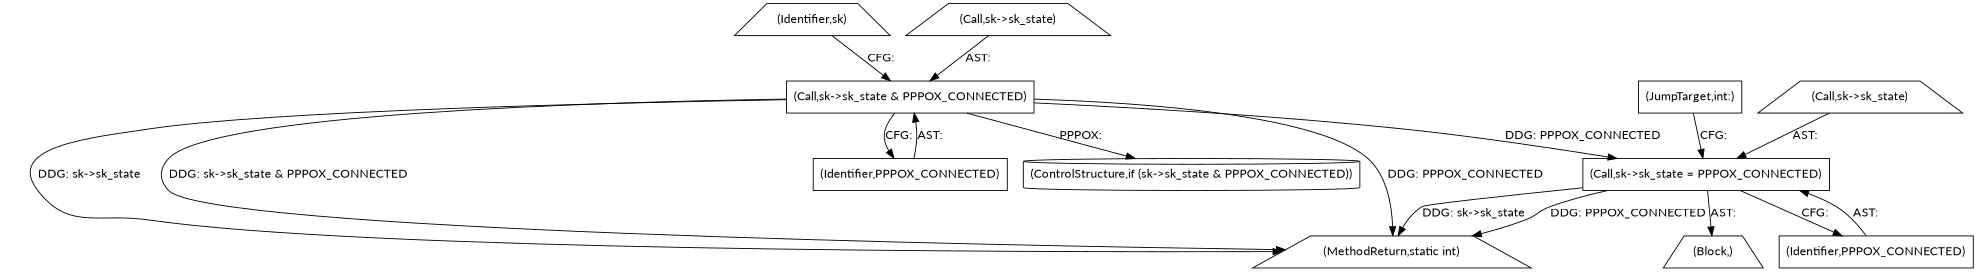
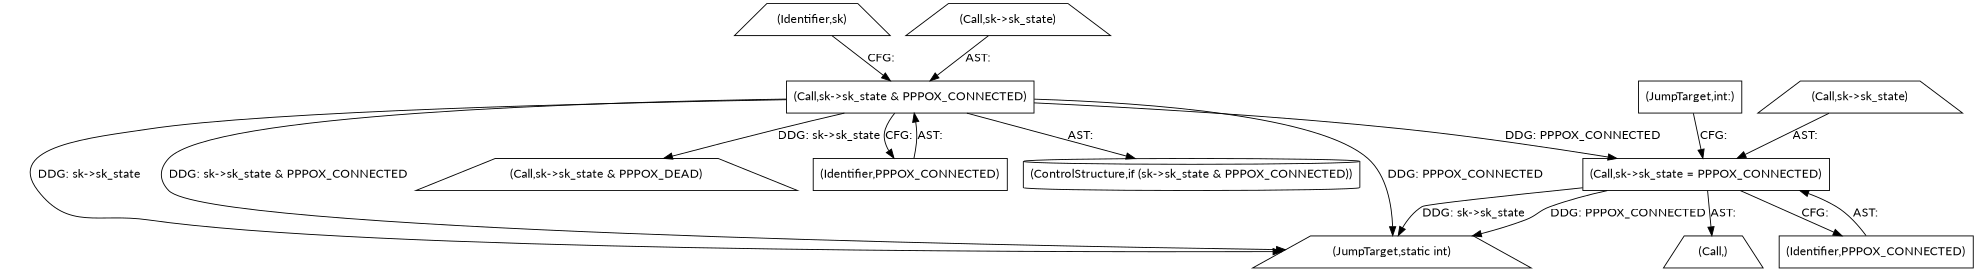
edge "(Call,sk->sk_state & PPPOX_CONNECTED)" -> "(ControlStructure,if (sk->sk_state & PPPOX_CONNECTED))": label "PPPOX: " -> "AST: "
node "(Call,sk->sk_state & PPPOX_DEAD)": added
node "(MethodReturn,static int)": label "(MethodReturn,static int)" -> "(JumpTarget,static int)"
node "(Block,)": label "(Block,)" -> "(Call,)"
